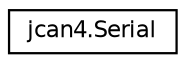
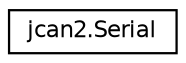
node "jcan4.Serial": label "jcan4.Serial" -> "jcan2.Serial"
